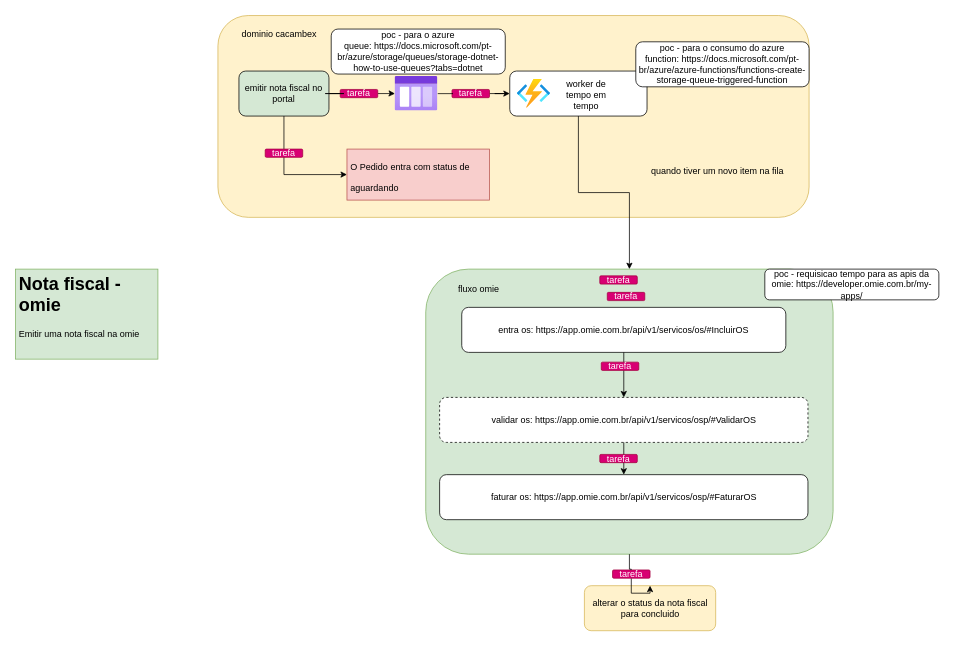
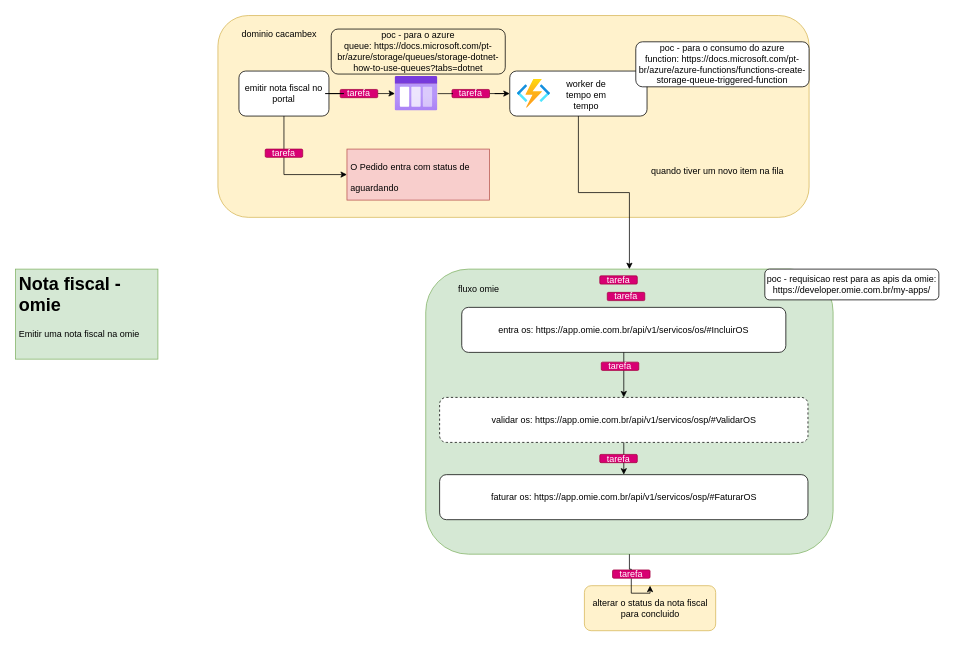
node "poc - para o azure queue: https://docs.microsoft.com/pt-br/azure/storage/queues/storage-dotnet-how-to-use-queues?tabs=dotnet": fillcolor #ffffff -> #fff2cc
node "emitir nota fiscal no portal": fillcolor #d5e8d4 -> #ffffff
node "poc - requisicao tempo para as apis da omie: https://developer.omie.com.br/my-apps/": label "poc - requisicao tempo para as apis da omie: https://developer.omie.com.br/my-apps/" -> "poc - requisicao rest para as apis da omie: https://developer.omie.com.br/my-apps/"
